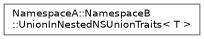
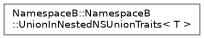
node "NamespaceA::NamespaceB ::UnionInNestedNSUnionTraits< T >": label "NamespaceA::NamespaceB ::UnionInNestedNSUnionTraits< T >" -> "NamespaceB::NamespaceB ::UnionInNestedNSUnionTraits< T >"
